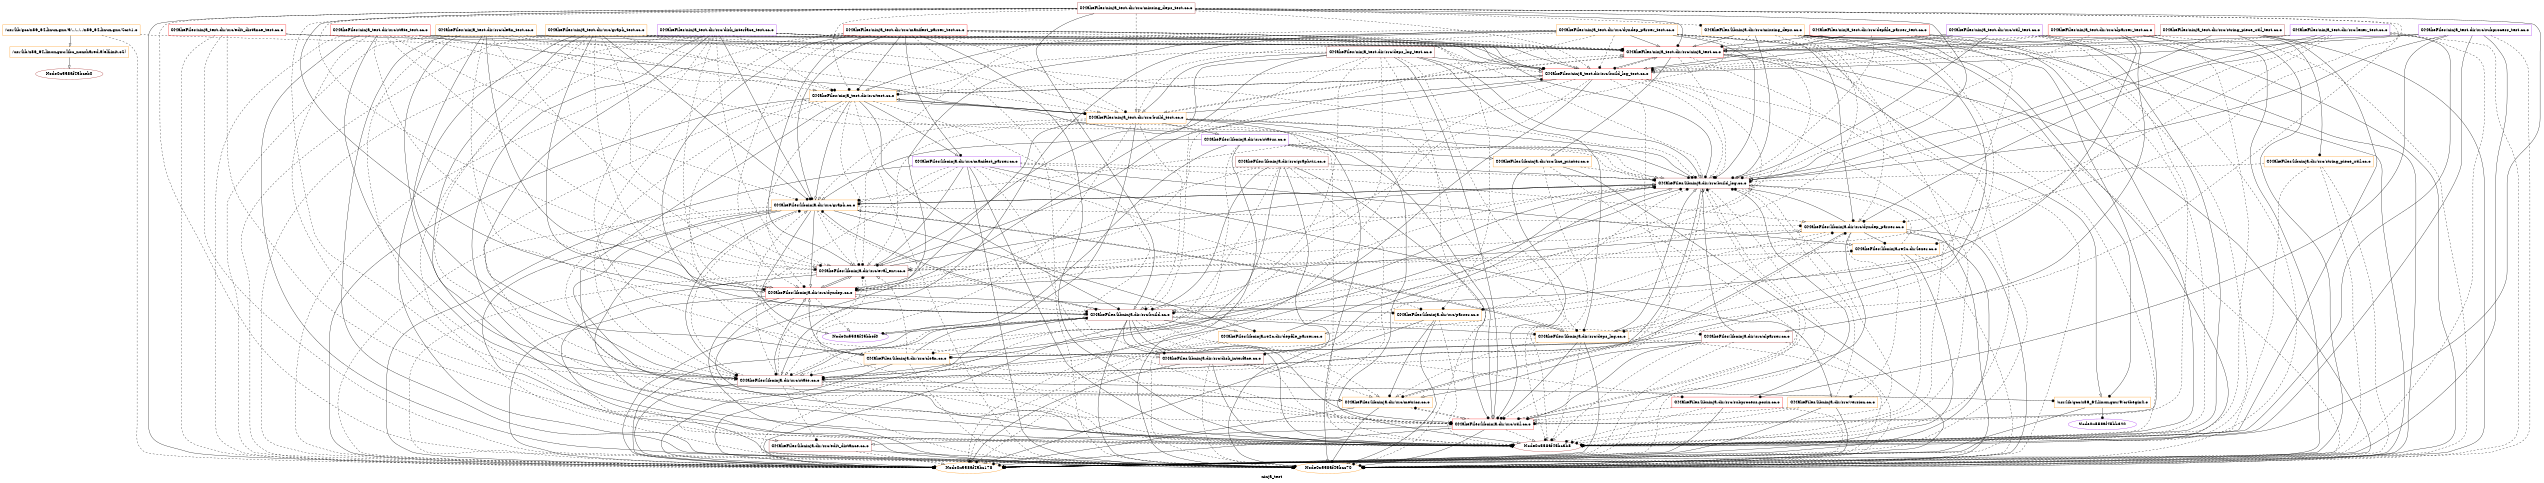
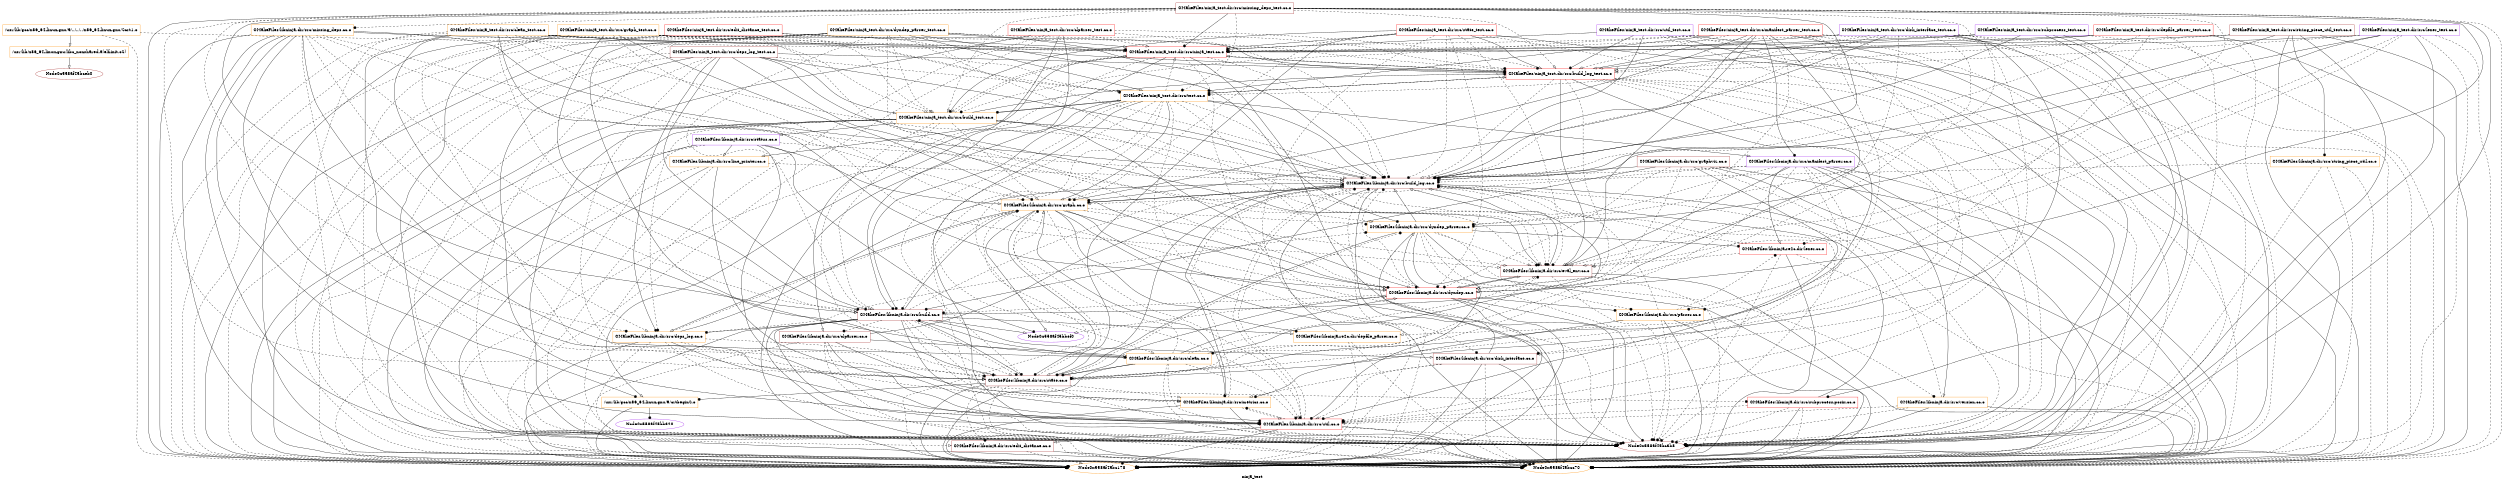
edge "CMakeFiles/ninja_test.dir/src/deps_log_test.cc.o" -> "CMakeFiles/libninja.dir/src/build.cc.o": style dashed -> solid
node "CMakeFiles/libninja-re2c.dir/lexer.cc.o": color darkorange -> red
edge "CMakeFiles/ninja_test.dir/src/clean_test.cc.o" -> "Node0x558af45bcc70": removed
